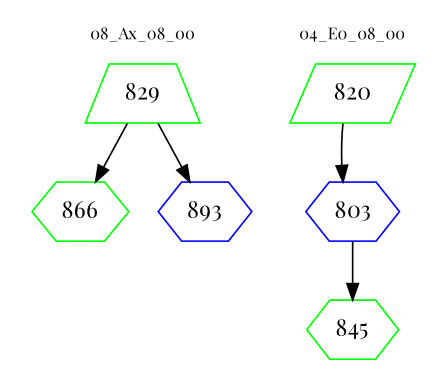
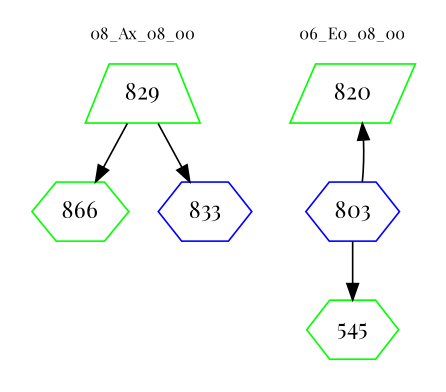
cluster "04_E0_08_00": label "04_E0_08_00" -> "06_E0_08_00"
edge "820" -> "803": reversed
node "893": label "893" -> "833"
node "845": label "845" -> "545"
